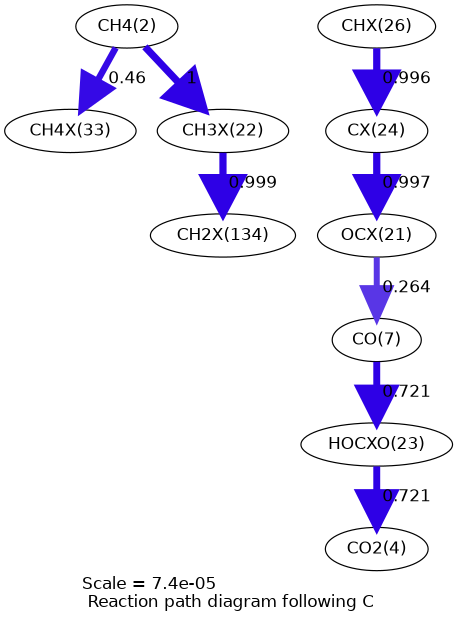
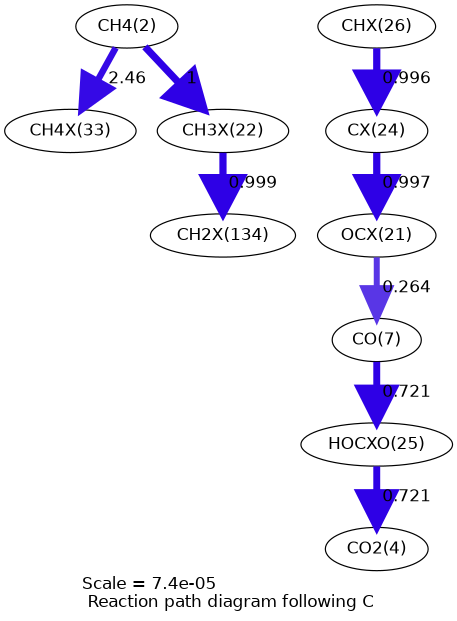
edge "CH4(2)" -> "CH4X(33)": label " 0.46" -> " 2.46"
node "HOCXO(23)": label "HOCXO(23)" -> "HOCXO(25)"
